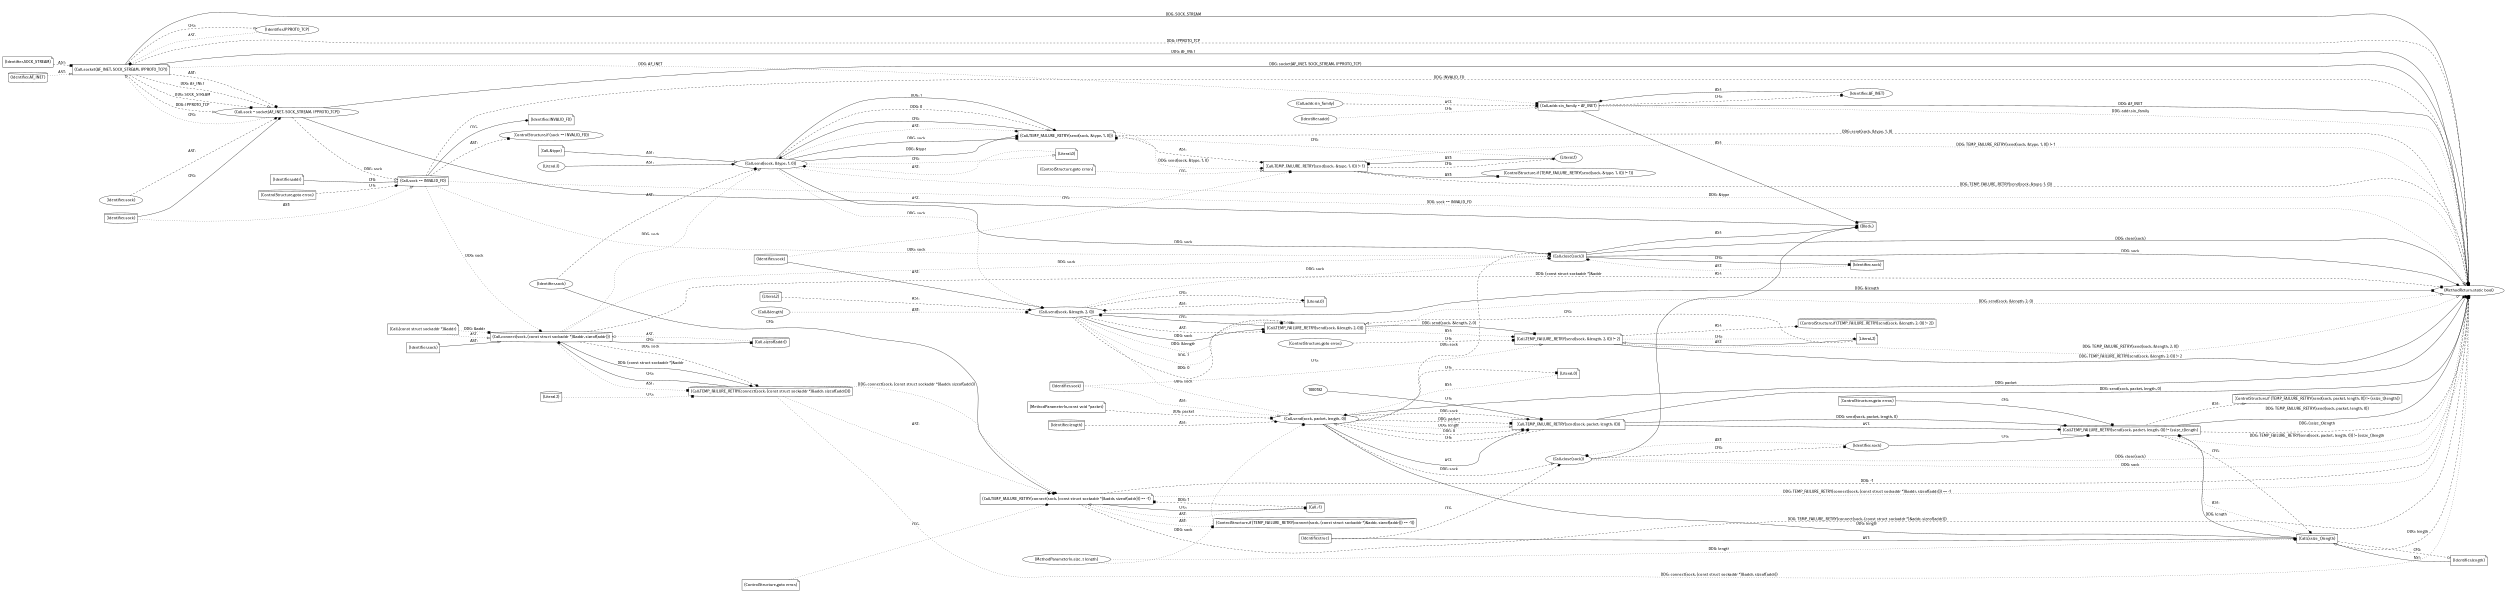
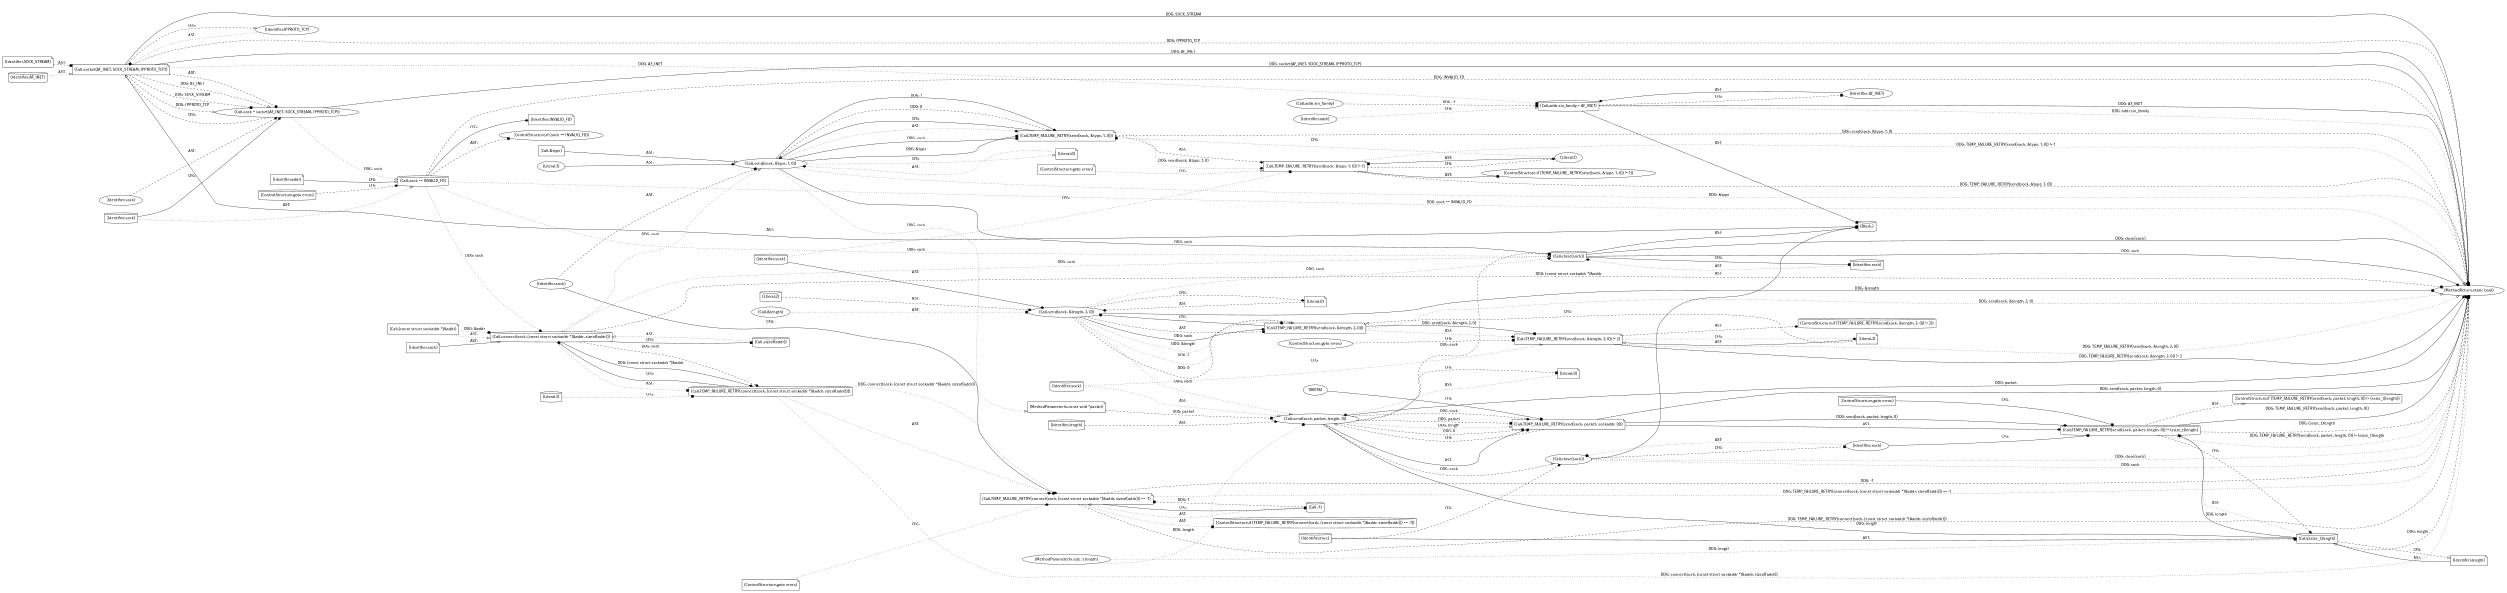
edge "(Call,addr.sin_family)" -> "(Call,addr.sin_family = AF_INET)": label "AST: " -> "DDG: -1"
edge "(Call,sock = socket(AF_INET, SOCK_STREAM, IPPROTO_TCP))" -> "(Call,socket(AF_INET, SOCK_STREAM, IPPROTO_TCP))": style dotted -> dashed
edge "(Call,sock = socket(AF_INET, SOCK_STREAM, IPPROTO_TCP))" -> "(Call,sock == INVALID_FD)": style dashed -> dotted
edge "(Call,sock = socket(AF_INET, SOCK_STREAM, IPPROTO_TCP))" -> "(Block,)": now "(Call,socket(AF_INET, SOCK_STREAM, IPPROTO_TCP))" -> "(Block,)"
edge "(Call,send(sock, &type, 1, 0))" -> "(Call,send(sock, &length, 2, 0))": now "(Call,send(sock, &type, 1, 0))" -> "(MethodParameterIn,const void *packet)"
node "(Call,TEMP_FAILURE_RETRY(send(sock, packet, length, 0)))": label "(Call,TEMP_FAILURE_RETRY(send(sock, packet, length, 0)))" -> "(Call,TEMP_FAILURE_RETRY(send(sock, packet, sockaddr, 0)))"
edge "(MethodParameterIn,size_t length)" -> "(Call,send(sock, packet, length, 0))": label "DDG: sock" -> "DDG: length"
